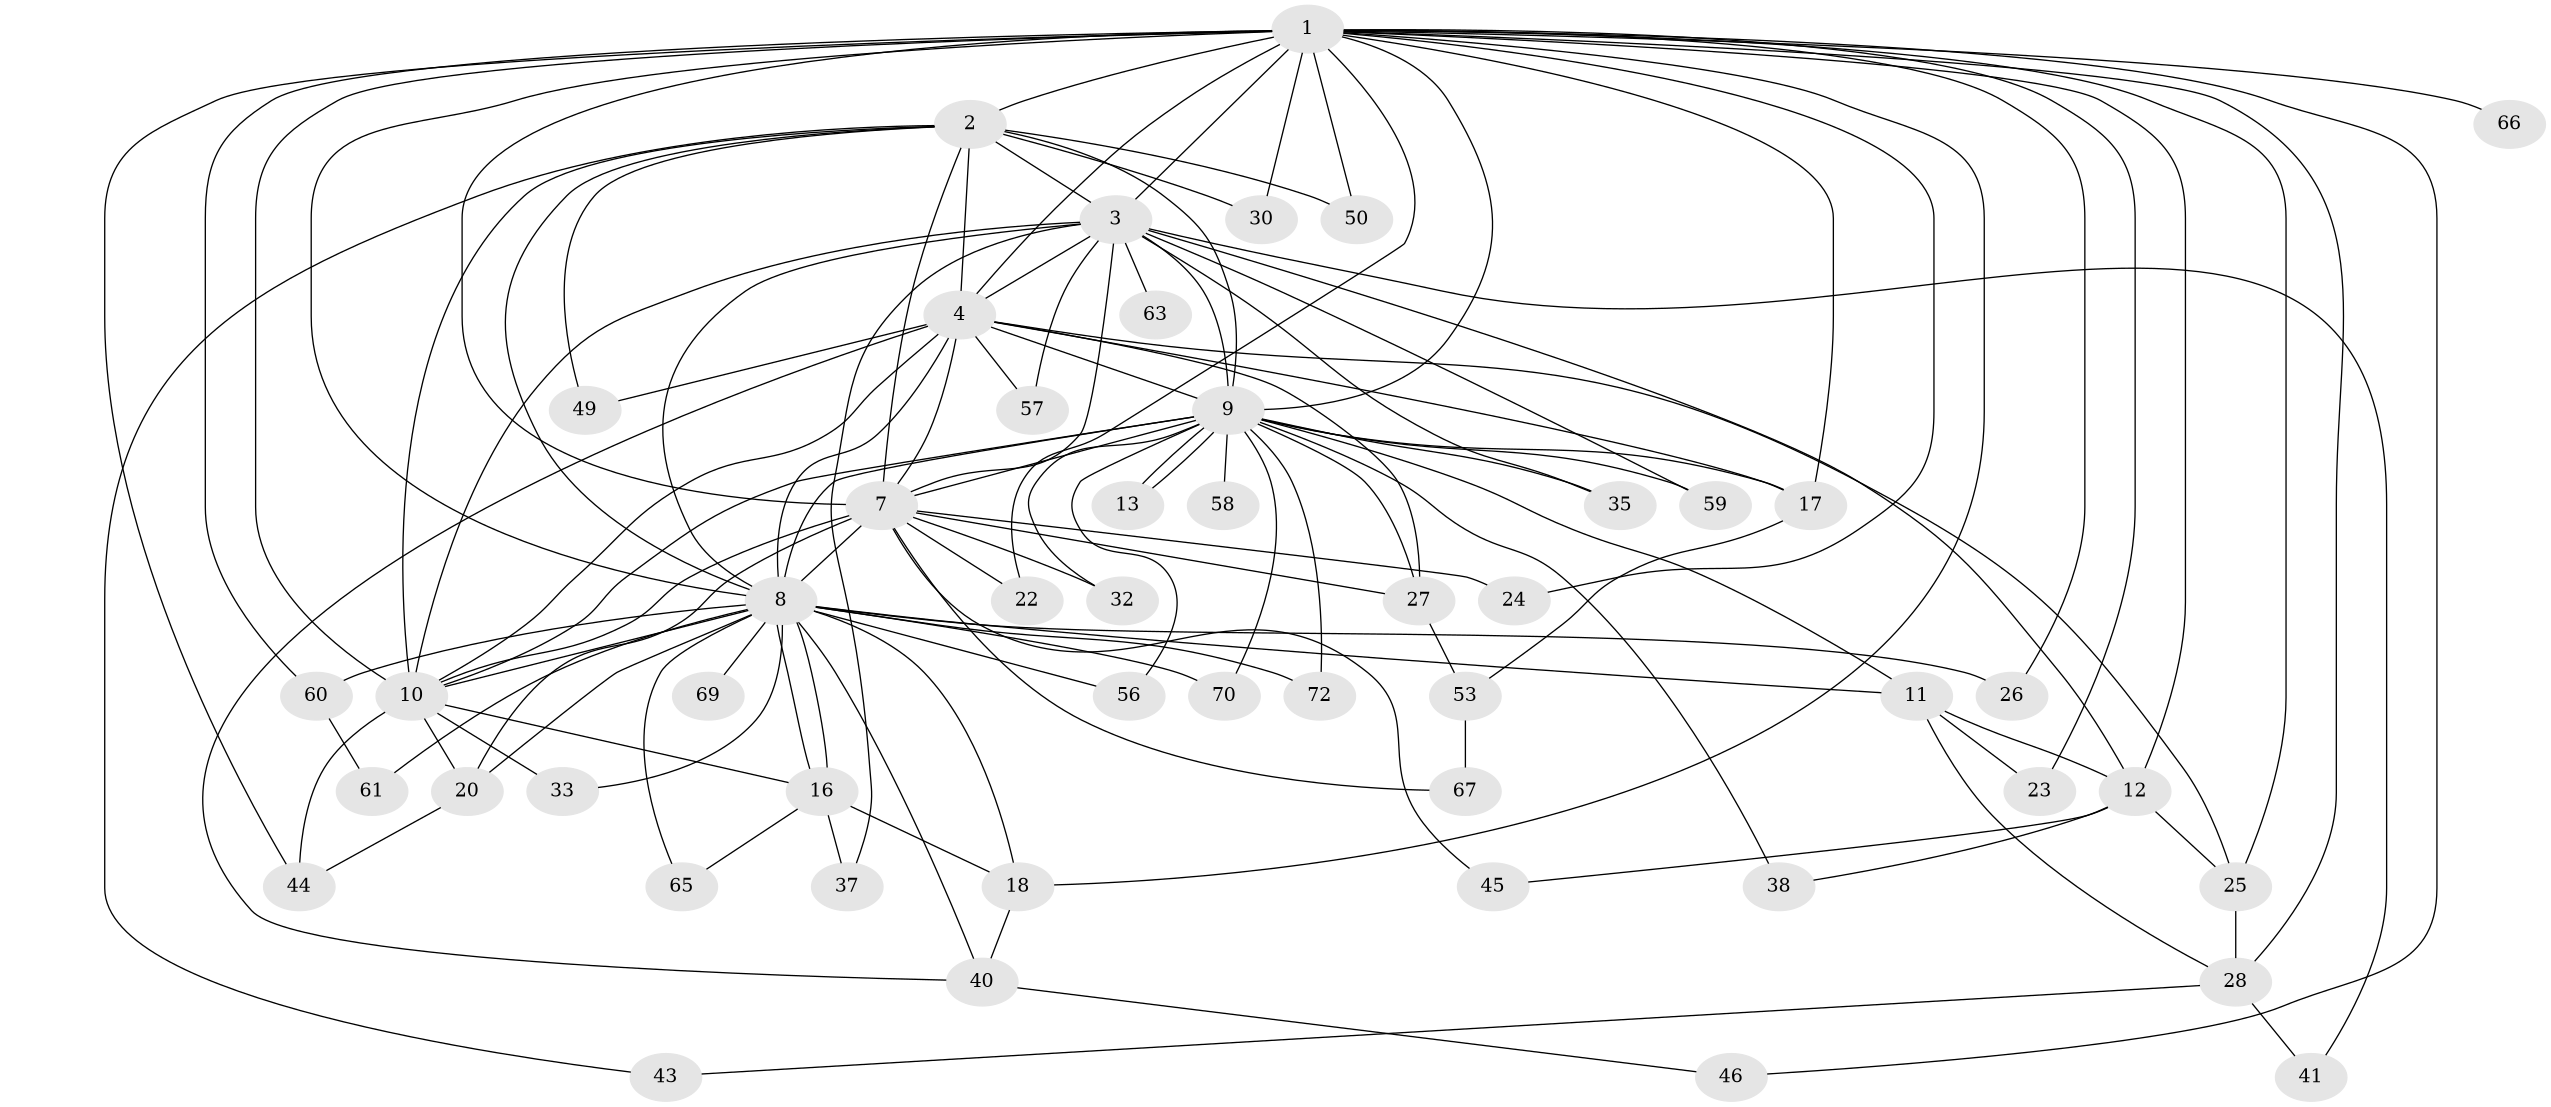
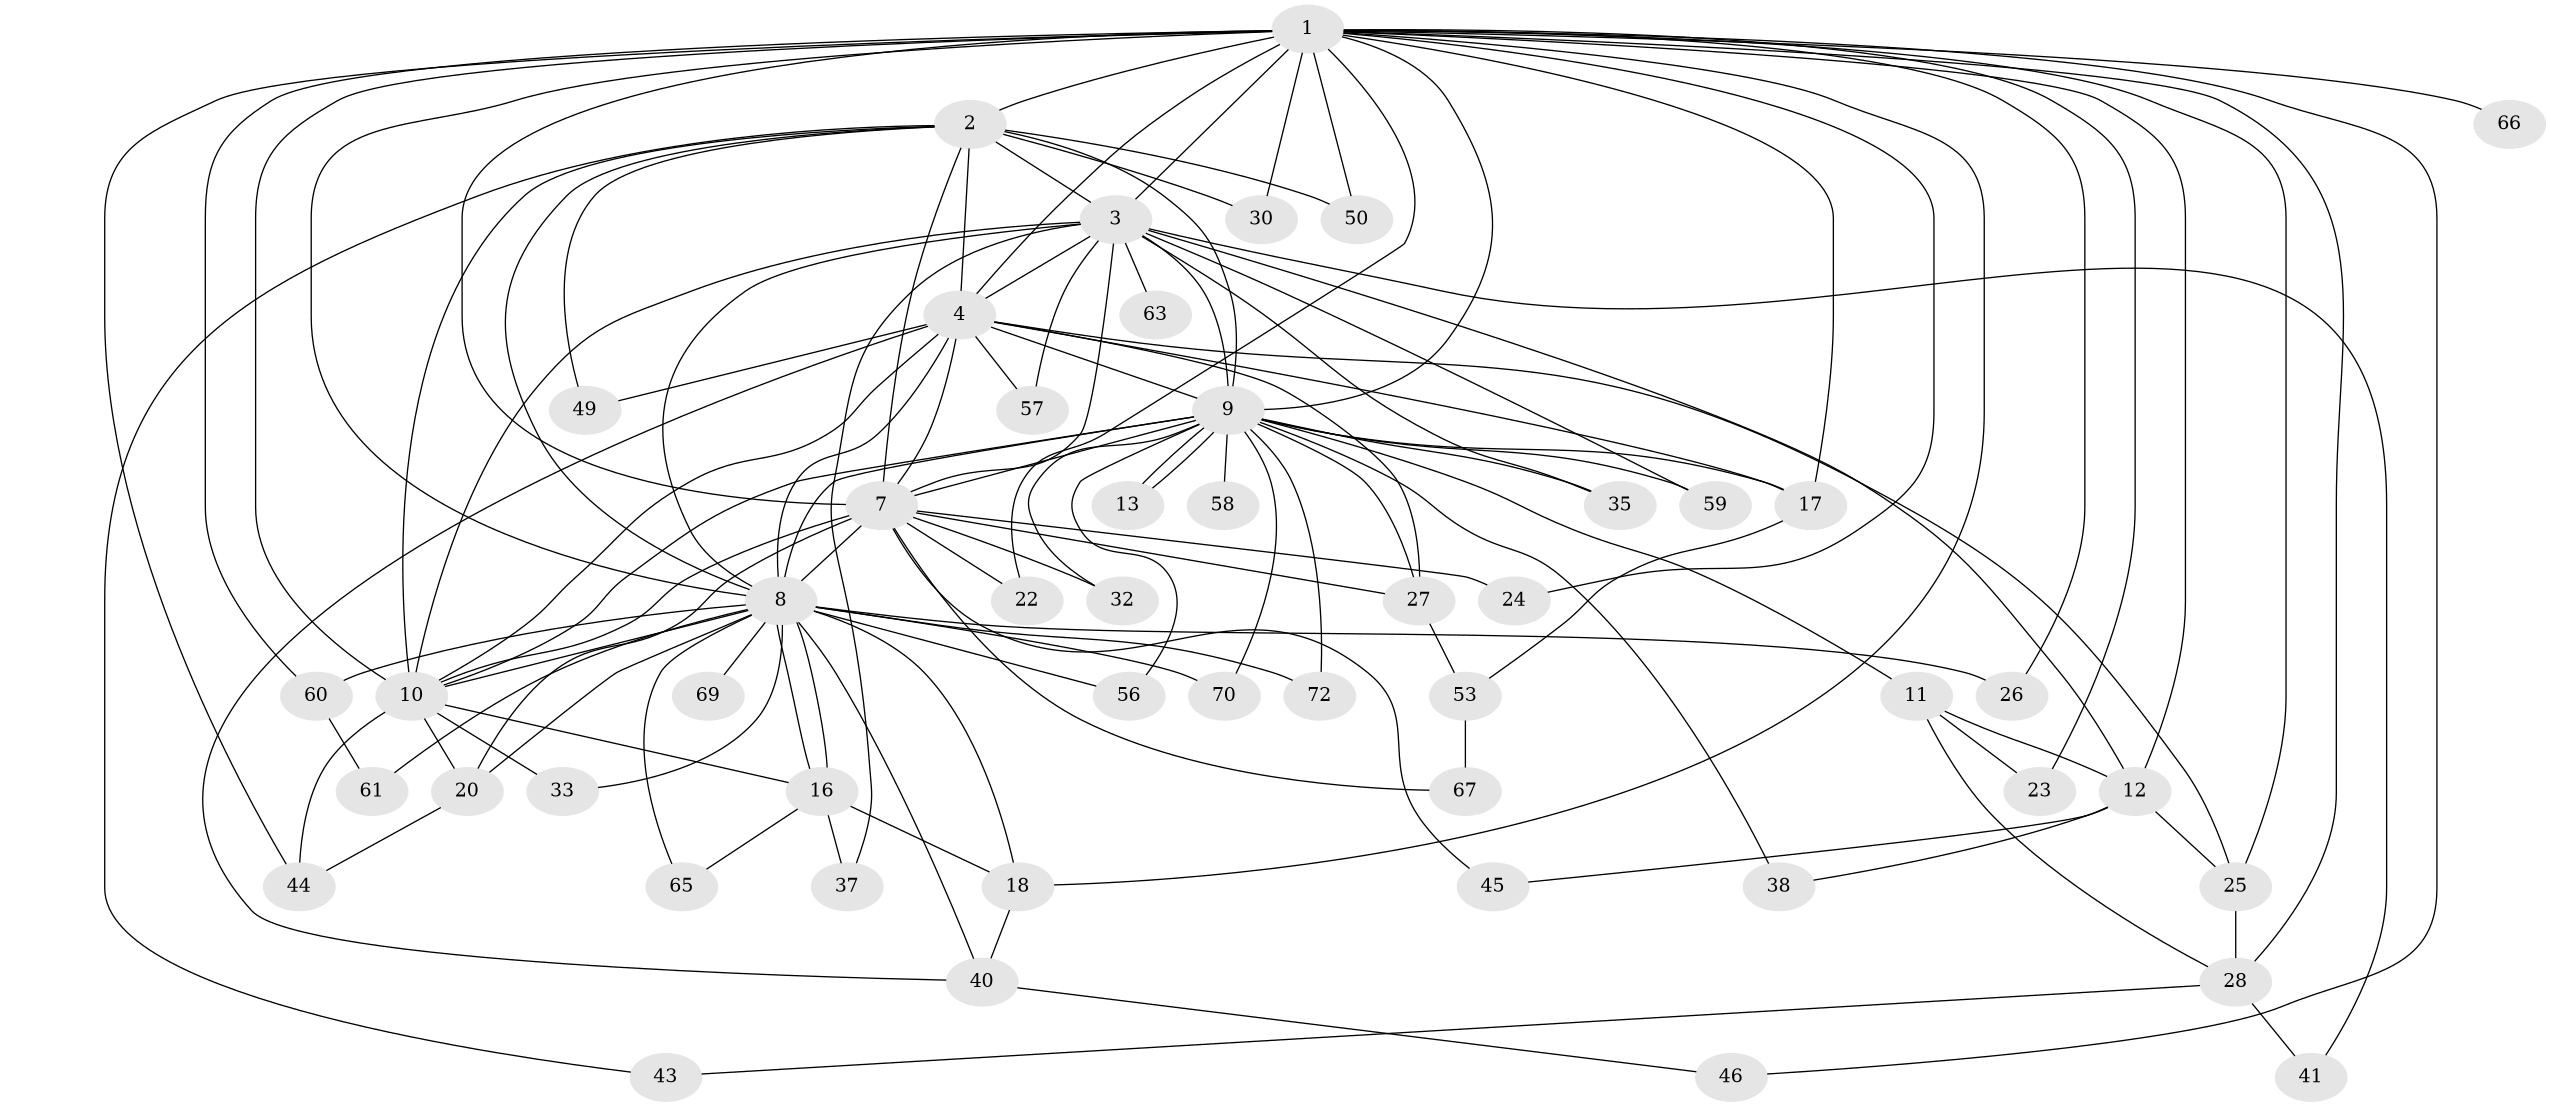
edge "8" -- "11": removed
